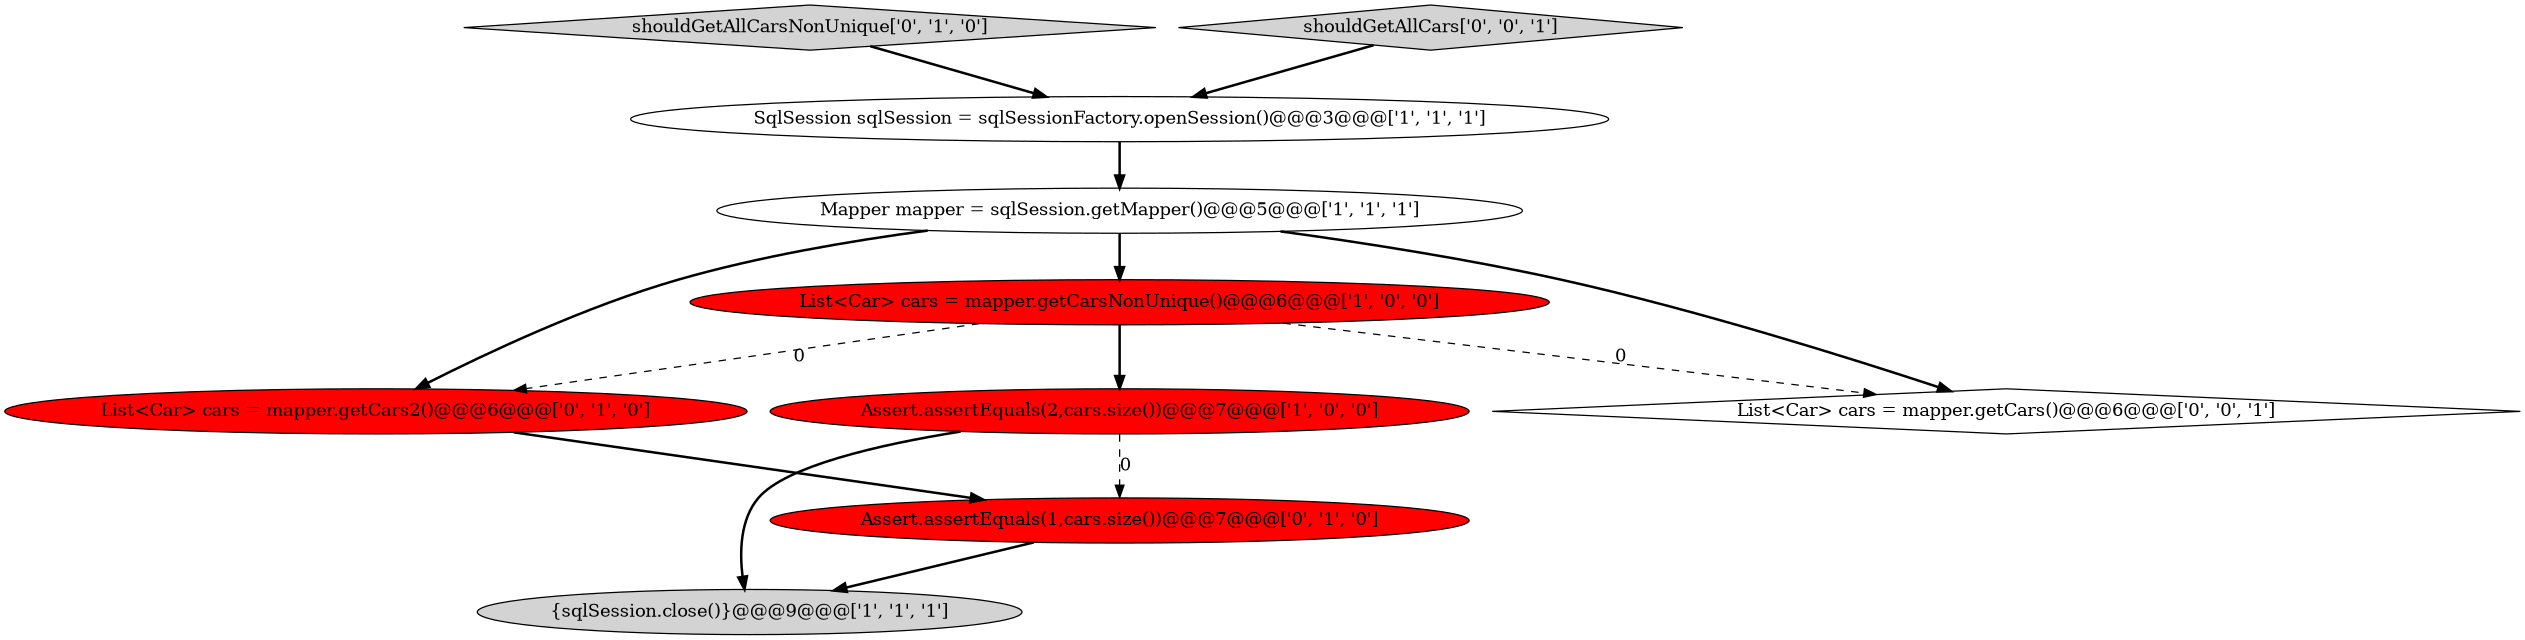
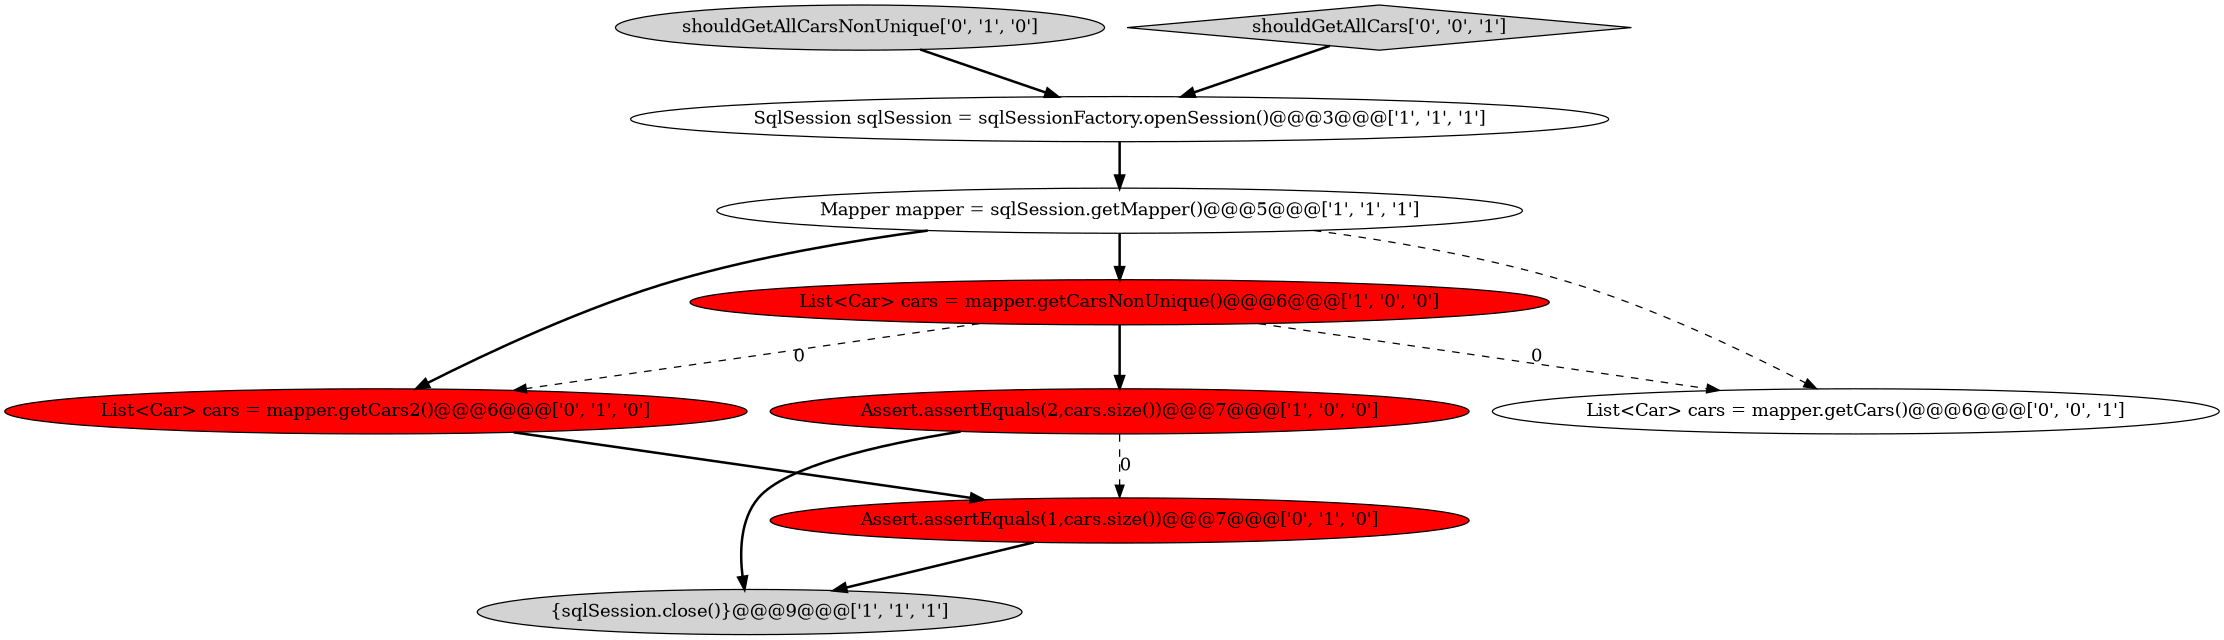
node "shouldGetAllCarsNonUnique['0', '1', '0']": shape diamond -> ellipse
edge "Mapper mapper = sqlSession.getMapper()@@@5@@@['1', '1', '1']" -> "List<Car> cars = mapper.getCars()@@@6@@@['0', '0', '1']": style bold -> dashed
node "List<Car> cars = mapper.getCars()@@@6@@@['0', '0', '1']": shape diamond -> ellipse
